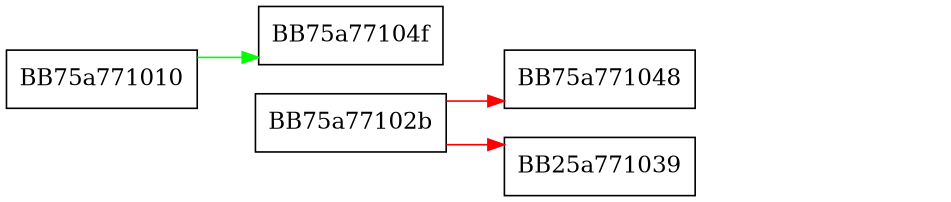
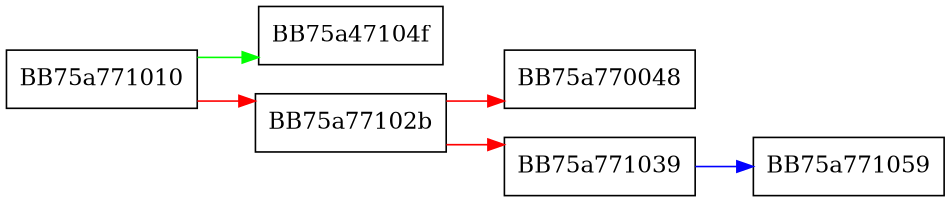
node "BB75a77104f": label "BB75a77104f" -> "BB75a47104f"
node "BB75a771048": label "BB75a771048" -> "BB75a770048"
edge "BB75a771010" -> "BB75a77102b": added
node "BB25a771039": label "BB25a771039" -> "BB75a771039"
node "BB75a771059": added
